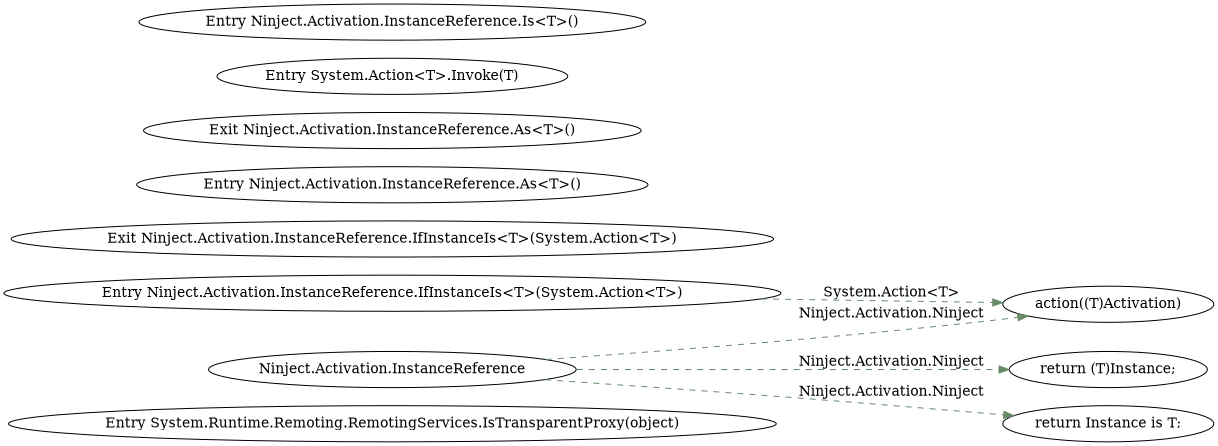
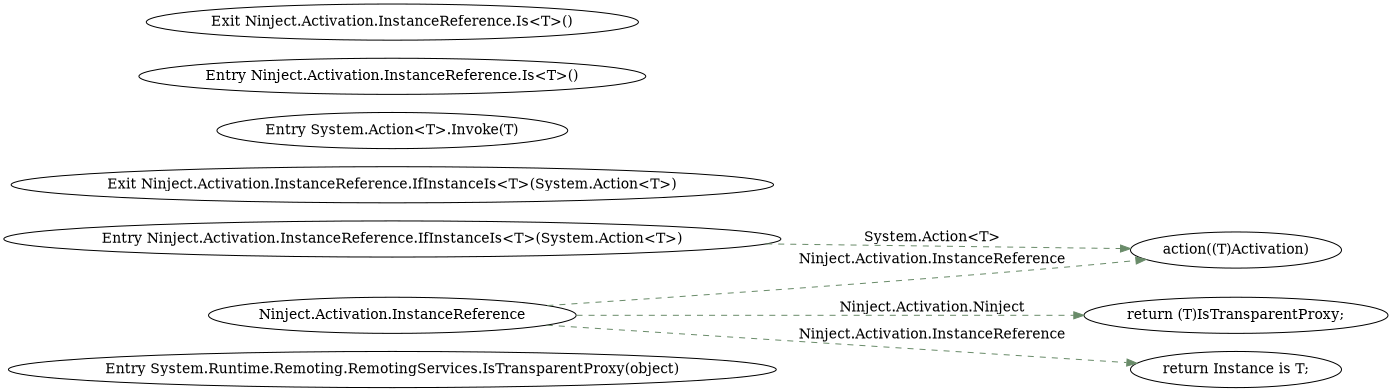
node "Exit Ninject.Activation.InstanceReference.Is<T>()": added
node "Exit Ninject.Activation.InstanceReference.As<T>()": removed
node "Entry Ninject.Activation.InstanceReference.As<T>()": removed
edge "Ninject.Activation.InstanceReference" -> "action((T)Activation)": label "Ninject.Activation.Ninject" -> "Ninject.Activation.InstanceReference"
node "return (T)Instance;": label "return (T)Instance;" -> "return (T)IsTransparentProxy;"
edge "Ninject.Activation.InstanceReference" -> "return Instance is T;": label "Ninject.Activation.Ninject" -> "Ninject.Activation.InstanceReference"
